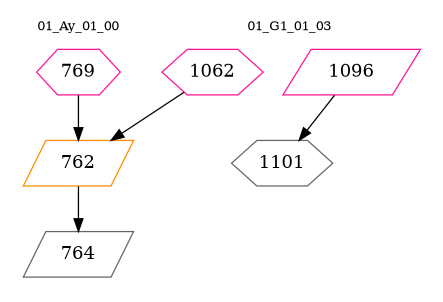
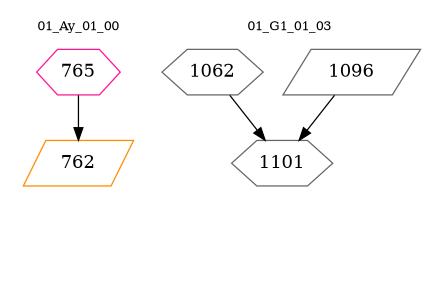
node "769": label "769" -> "765"
node "1062": color deeppink -> gray40
node "1096": color deeppink -> gray40
edge "1062" -> "762": now "1062" -> "1101"
node "764": removed
